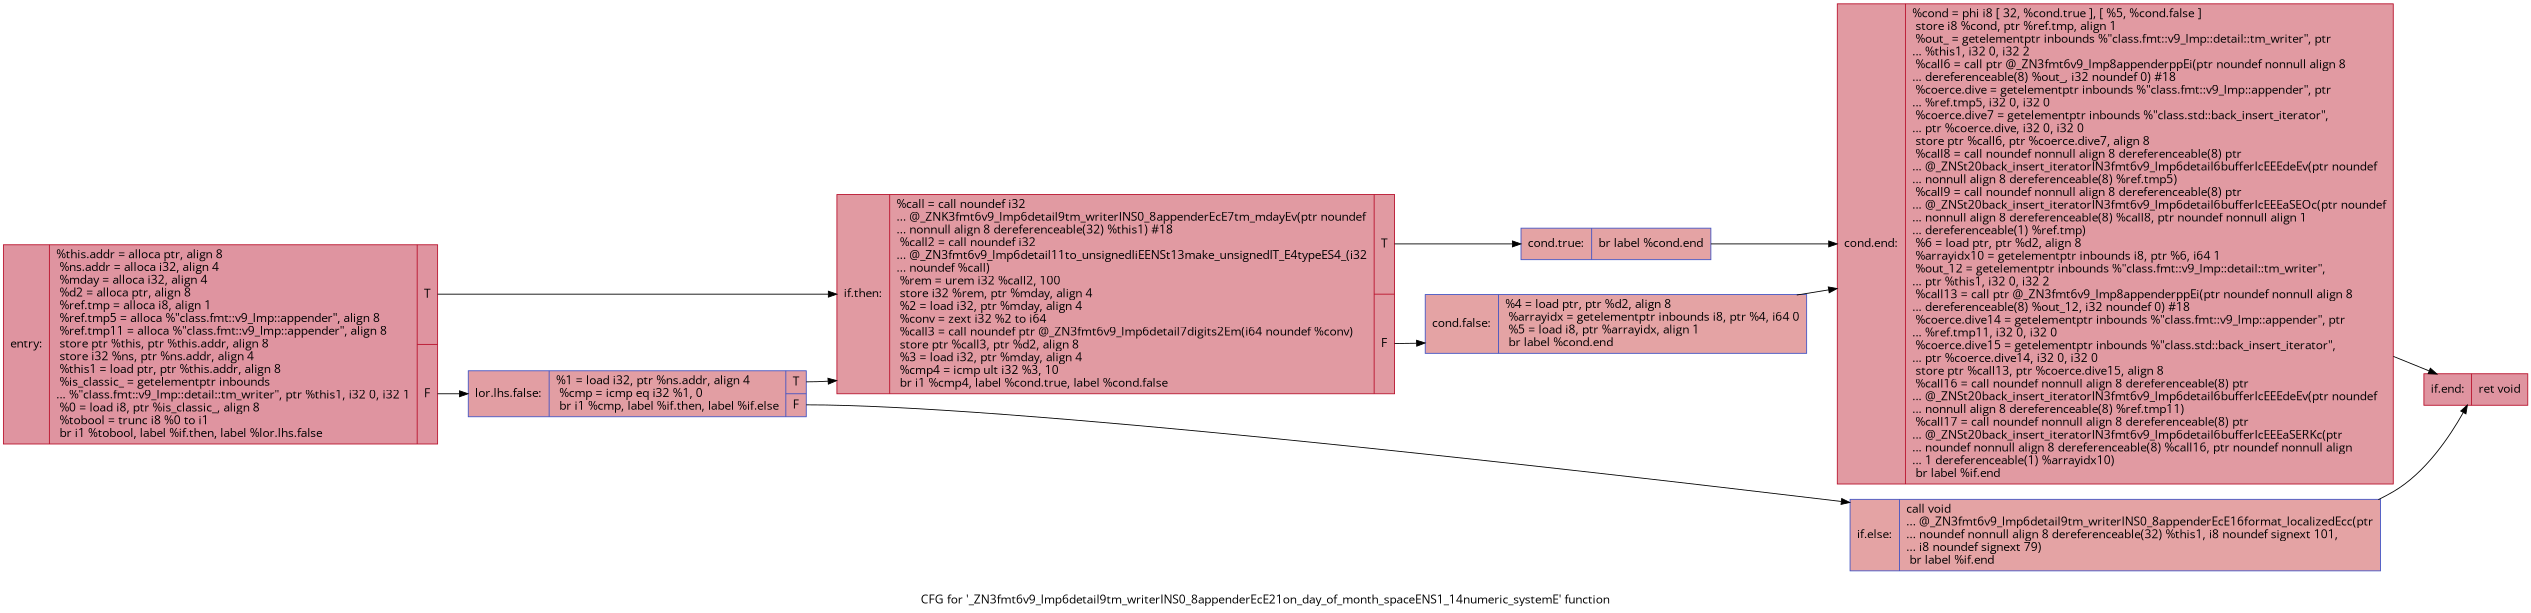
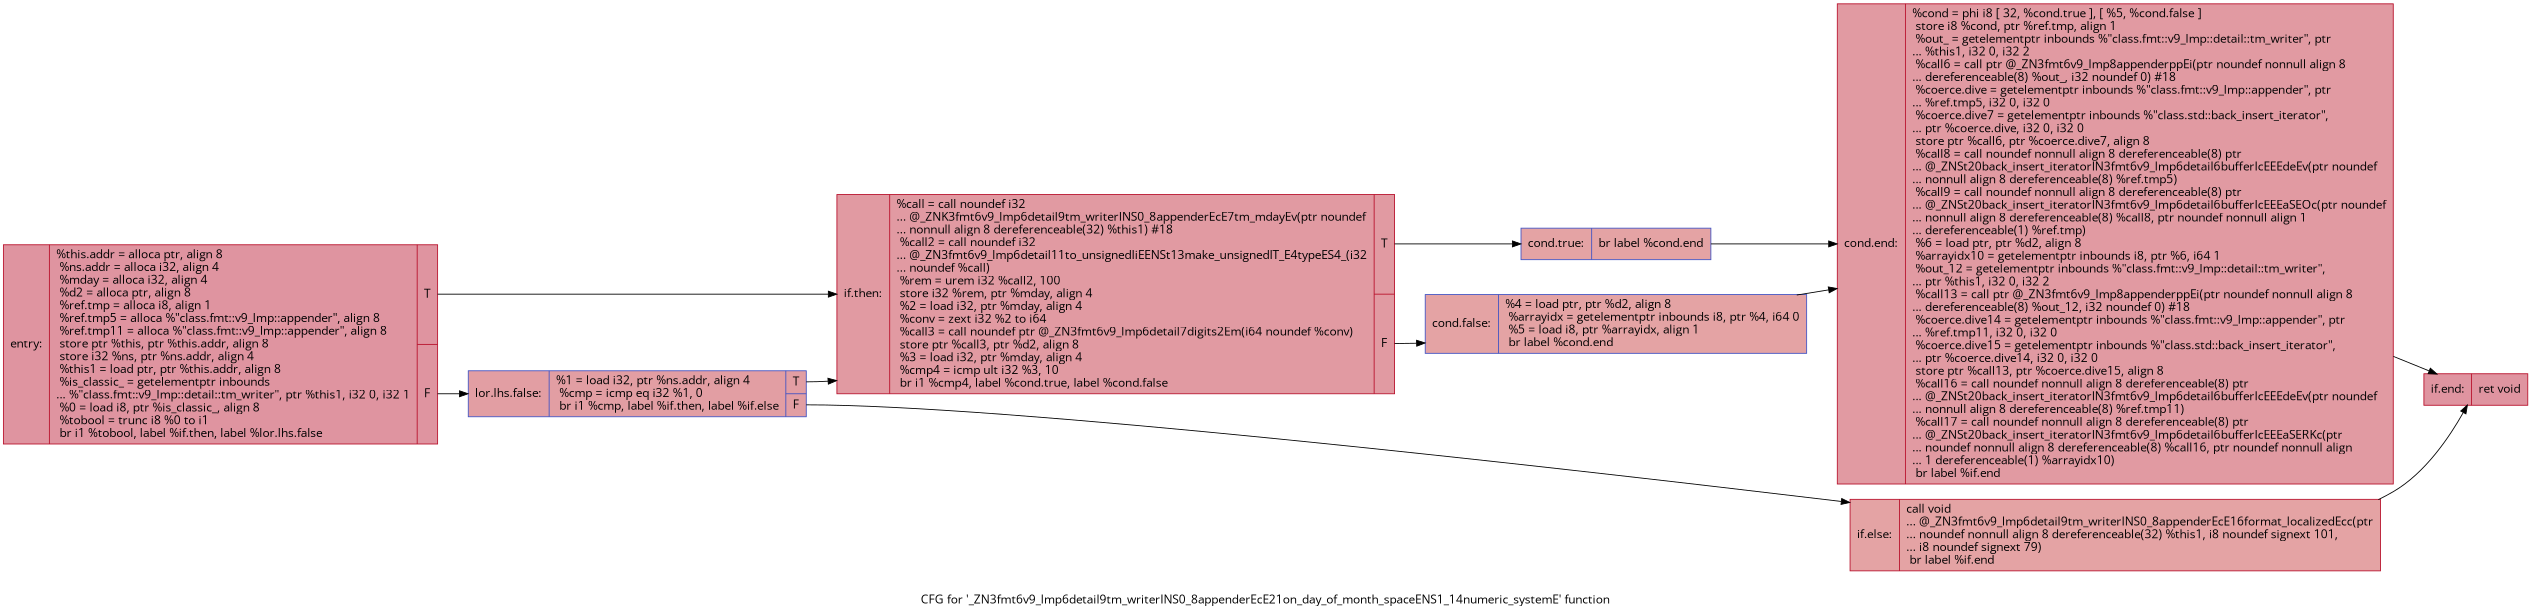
node "if.else:": color #3d50c3ff -> #b70d28ff
